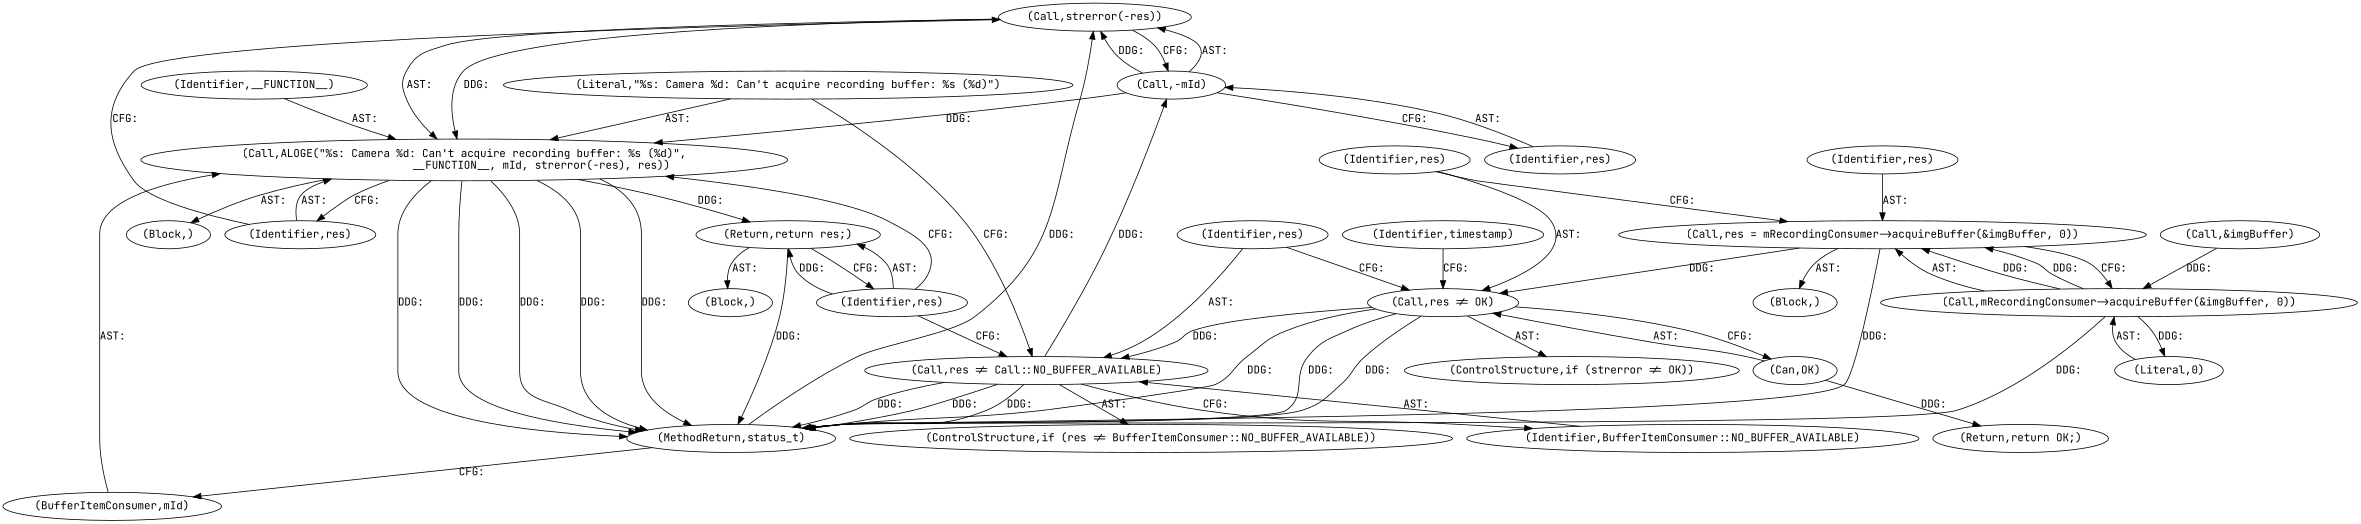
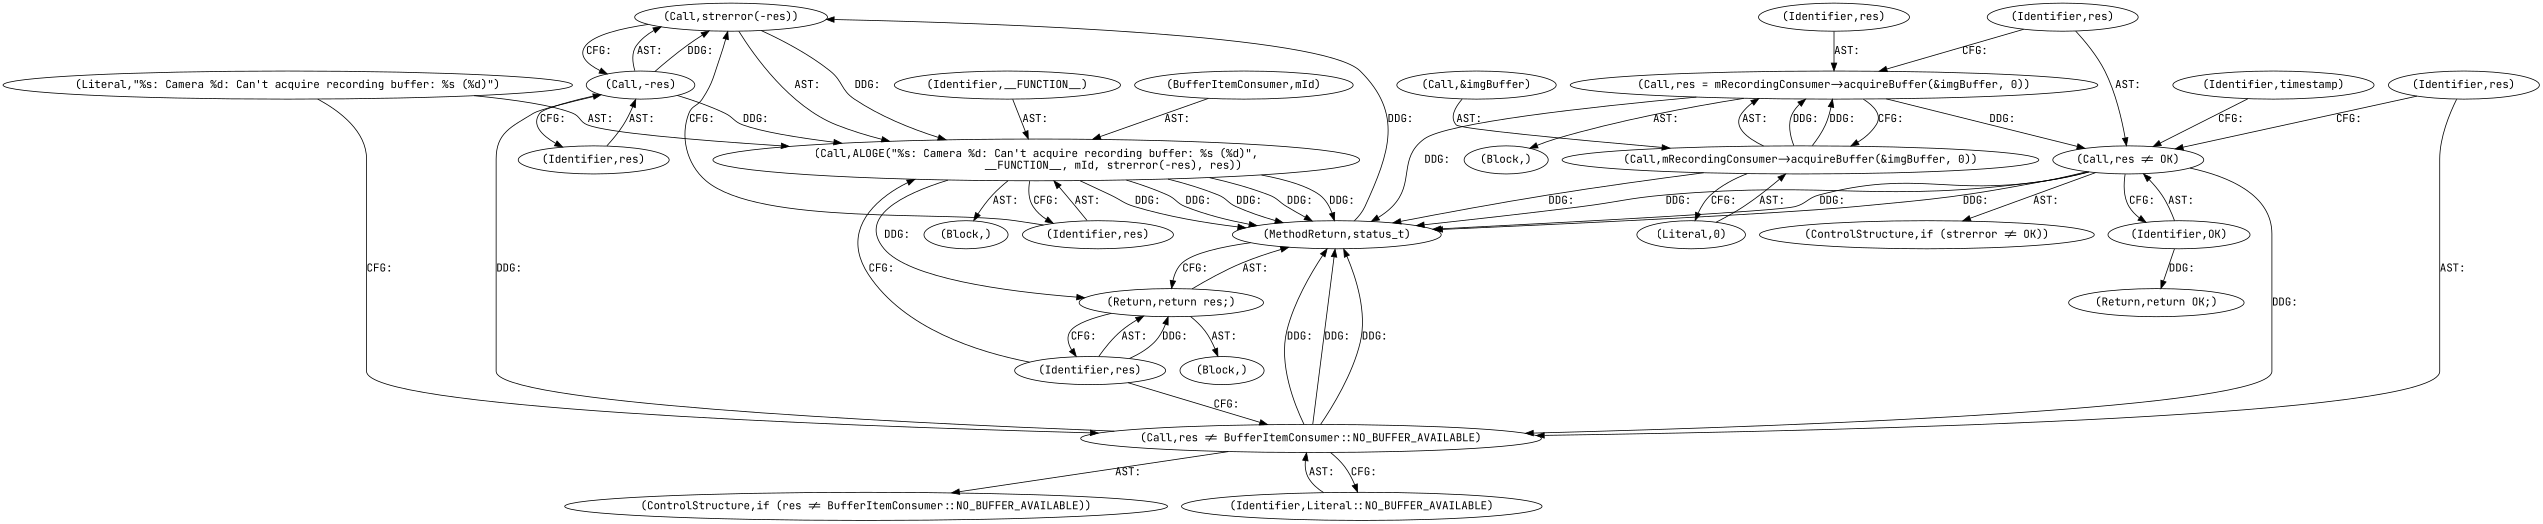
node "(Call,-mId)": label "(Call,-mId)" -> "(Call,-res)"
edge "(Call,&imgBuffer)" -> "(Call,mRecordingConsumer->acquireBuffer(&imgBuffer, 0))": label "DDG: " -> "AST: "
edge "(Return,return res;)" -> "(MethodReturn,status_t)": label "DDG: " -> "AST: "
edge "(Call,mRecordingConsumer->acquireBuffer(&imgBuffer, 0))" -> "(Literal,0)": label "DDG: " -> "CFG: "
node "(Call,res != Call::NO_BUFFER_AVAILABLE)": label "(Call,res != Call::NO_BUFFER_AVAILABLE)" -> "(Call,res != BufferItemConsumer::NO_BUFFER_AVAILABLE)"
node "(Can,OK)": label "(Can,OK)" -> "(Identifier,OK)"
node "(Identifier,BufferItemConsumer::NO_BUFFER_AVAILABLE)": label "(Identifier,BufferItemConsumer::NO_BUFFER_AVAILABLE)" -> "(Identifier,Literal::NO_BUFFER_AVAILABLE)"
edge "(MethodReturn,status_t)" -> "(BufferItemConsumer,mId)": now "(MethodReturn,status_t)" -> "(Return,return res;)"
